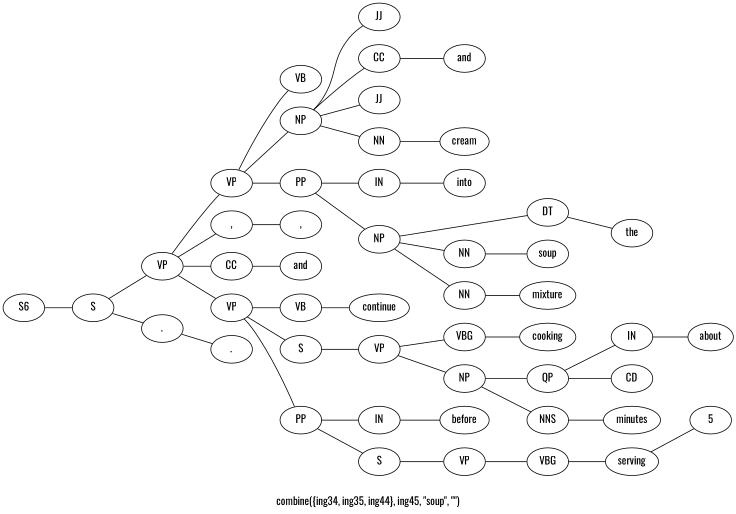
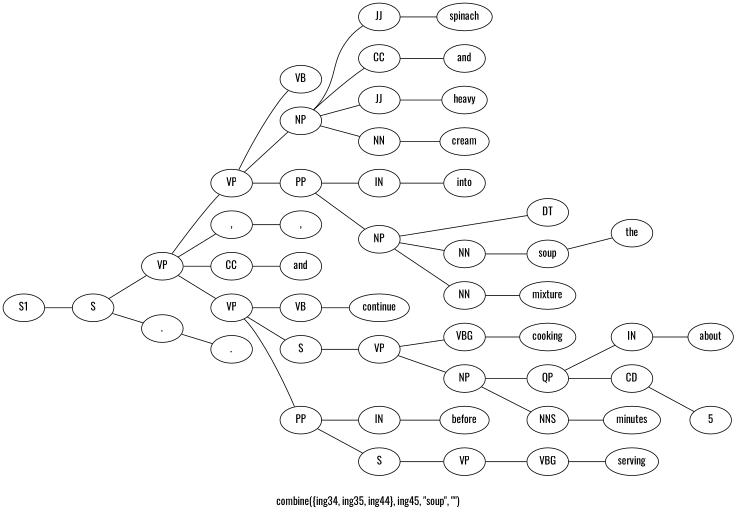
node "spinach": added
node "heavy": added
edge "DT" -- "the": now "soup" -- "the"
node "S6": label "S6" -> "S1"
edge "5" -- "serving": now "5" -- "CD"
